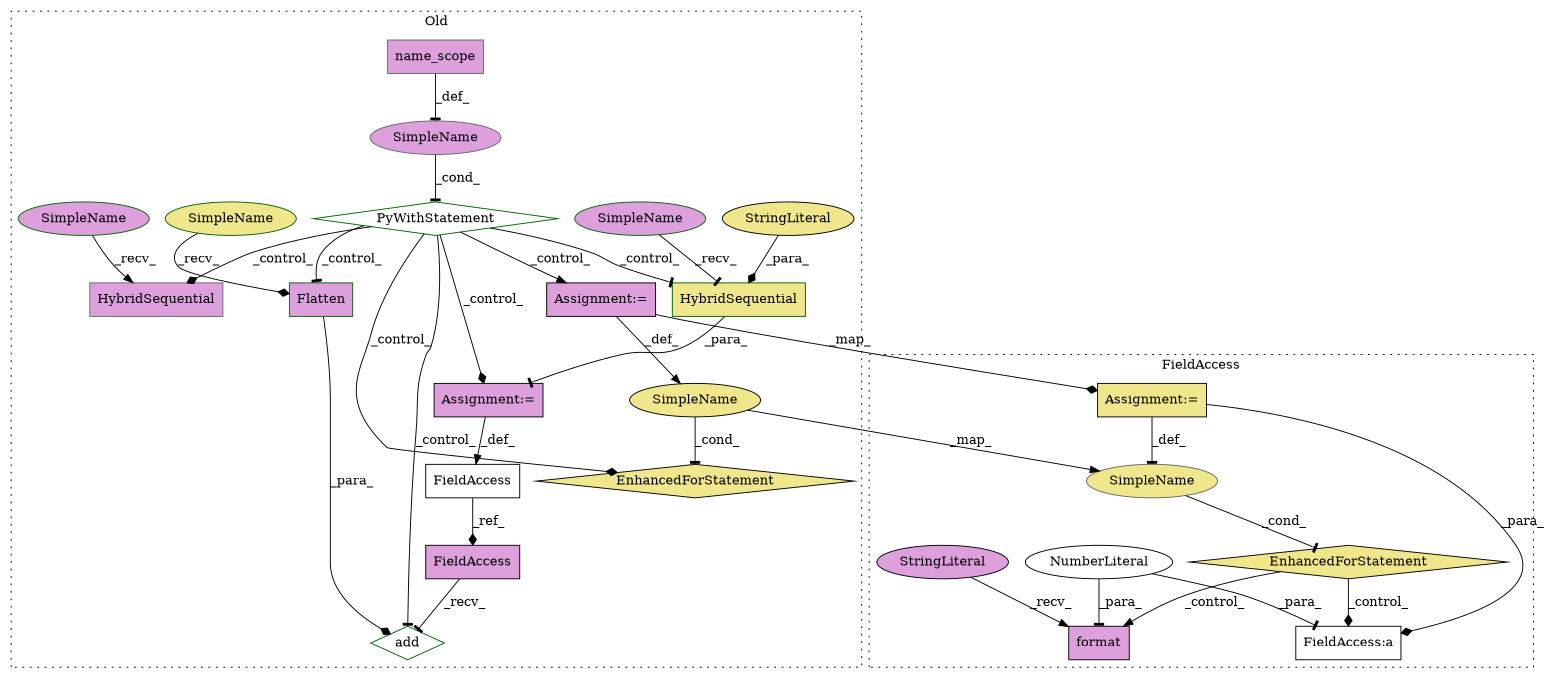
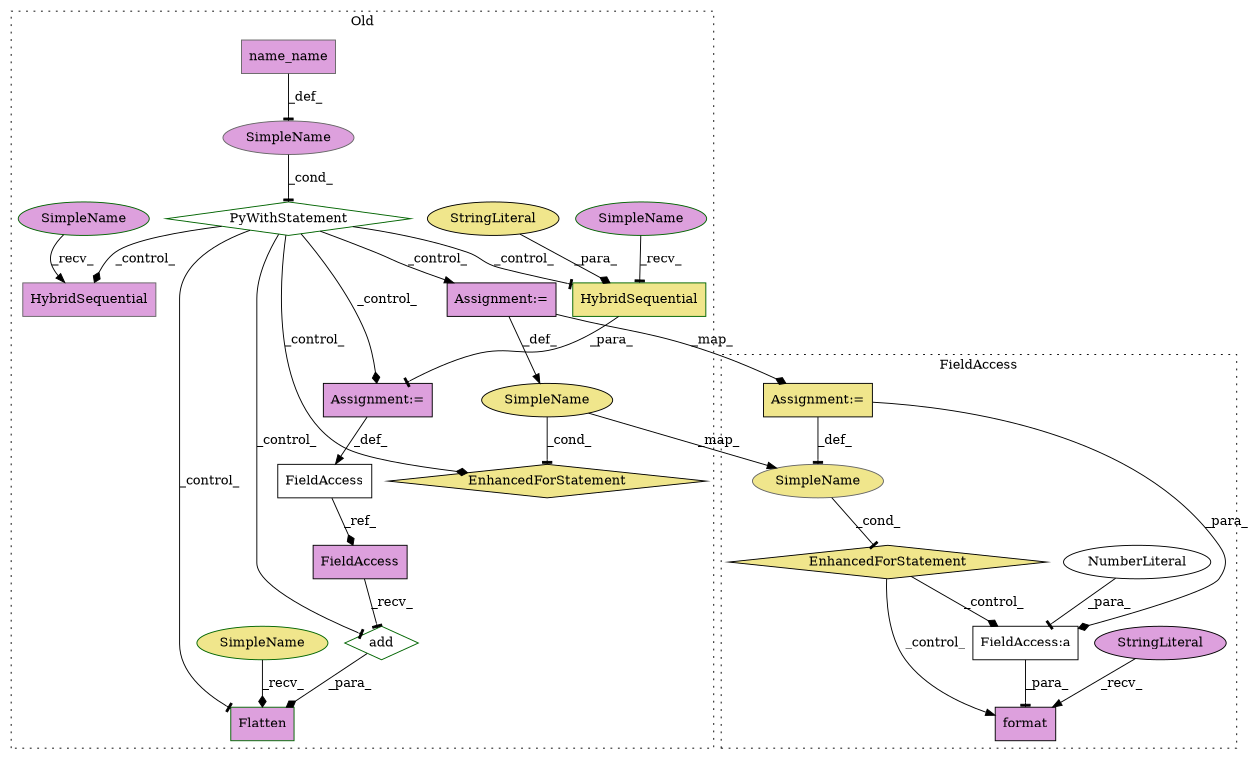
node "name_scope": label "name_scope" -> "name_name"
edge "Flatten" -> "add": reversed
edge "NumberLiteral" -> "format": now "FieldAccess:a" -> "format"
